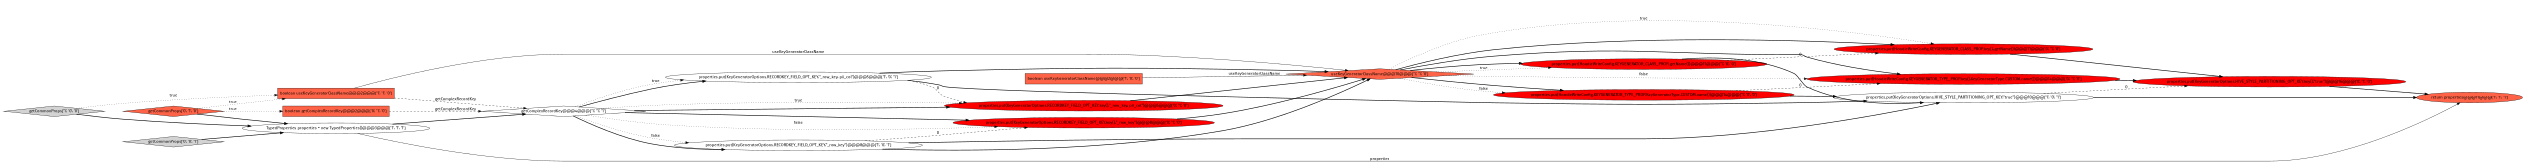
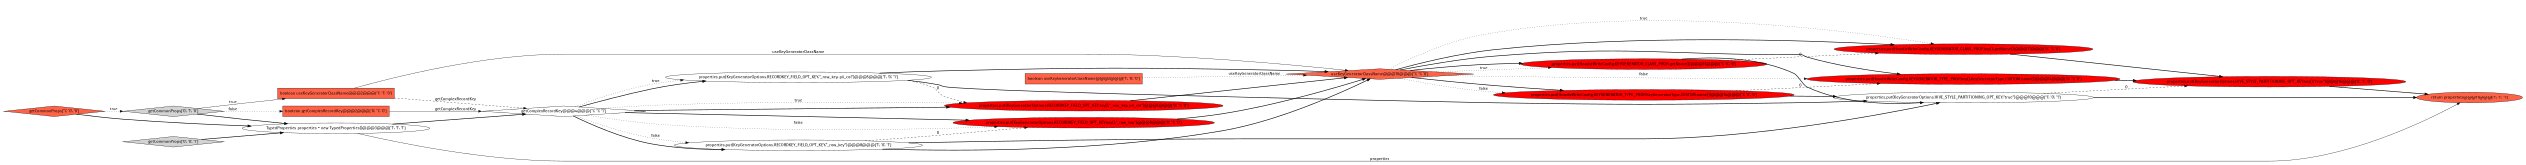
edge "boolean useKeyGeneratorClassName@@@2@@@['1', '0', '0']" -> "useKeyGeneratorClassName@@@10@@@['1', '1', '0']": style solid -> dotted
edge "getCommonProps['1', '0', '0']" -> "boolean useKeyGeneratorClassName@@@2@@@['1', '1', '0']": now "getCommonProps['1', '0', '0']" -> "getCommonProps['0', '1', '0']"
edge "getCommonProps['0', '1', '0']" -> "boolean useKeyGeneratorClassName@@@2@@@['1', '1', '0']": style dotted -> solid
edge "getCommonProps['0', '1', '0']" -> "boolean getComplexRecordKey@@@2@@@['0', '1', '0']": label "true" -> "false"
node "getCommonProps['1', '0', '0']": fillcolor lightgray -> tomato
node "getCommonProps['0', '1', '0']": fillcolor tomato -> lightgray
edge "boolean getComplexRecordKey@@@2@@@['0', '1', '0']" -> "getComplexRecordKey@@@4@@@['1', '1', '1']": style dashed -> solid
